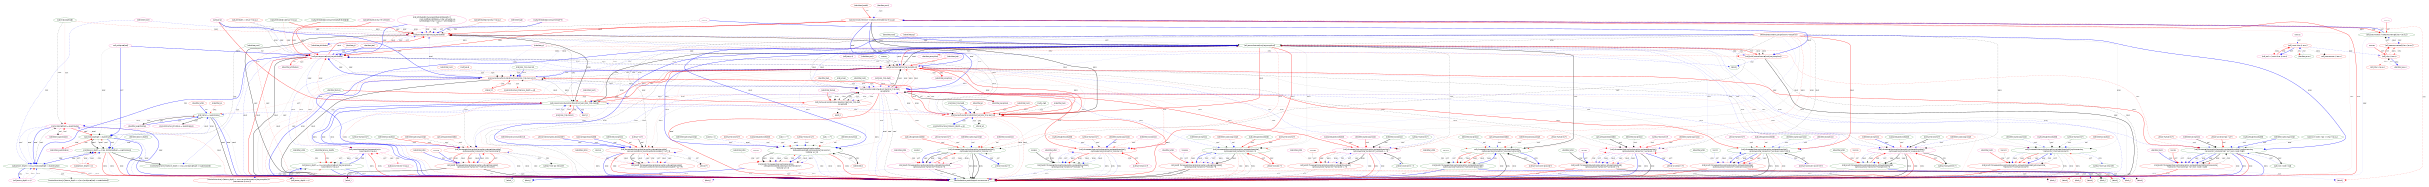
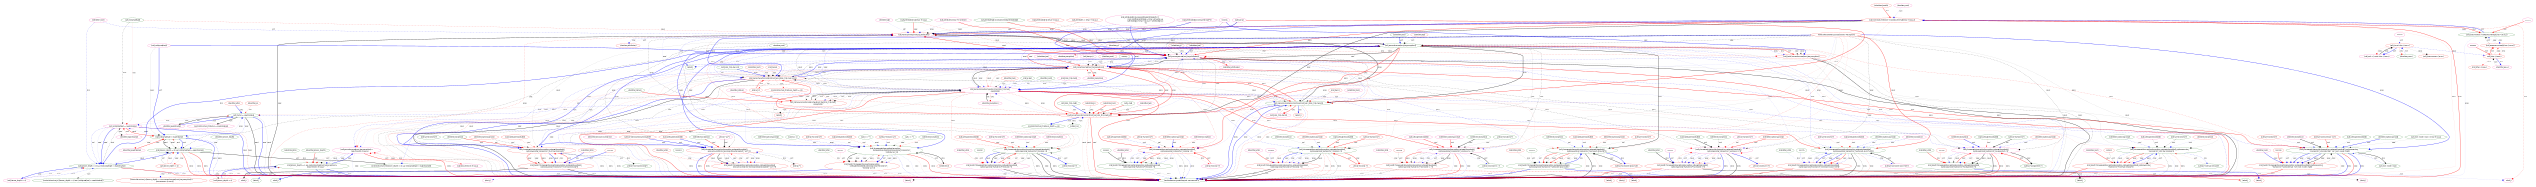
edge "(Call,xml == (const char *) NULL)" -> "(Call,(const char *) NULL)": color red -> black
node "(Call,tag+1)": added
